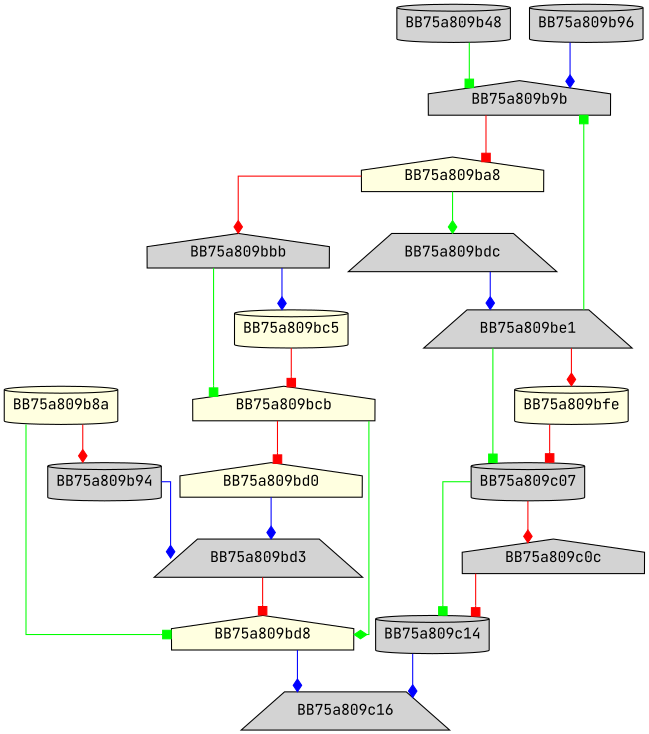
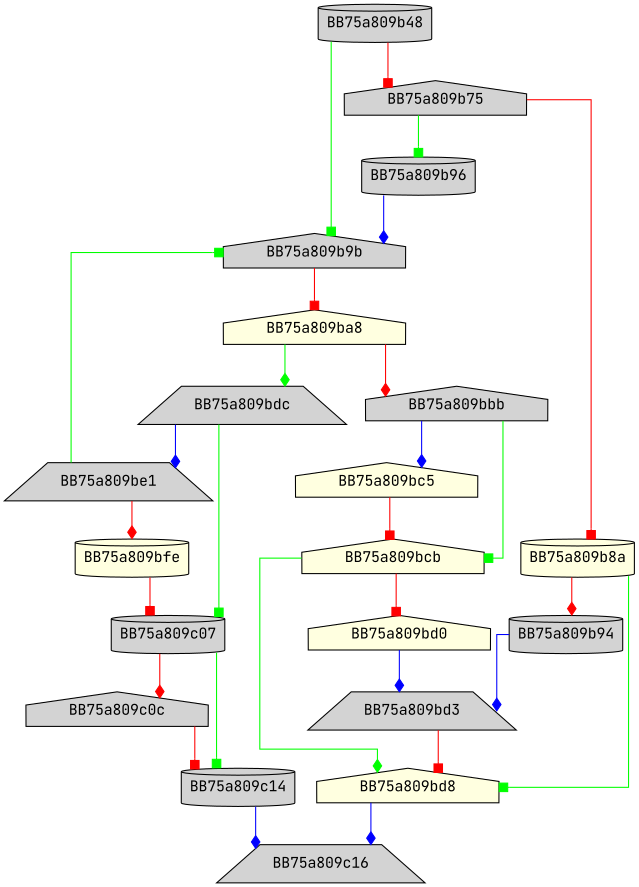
node "BB75a809b75": added
node "BB75a809bc5": shape cylinder -> house
edge "BB75a809be1" -> "BB75a809c07": now "BB75a809bdc" -> "BB75a809c07"
